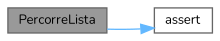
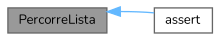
edge "PercorreLista" -> "assert": reversed
